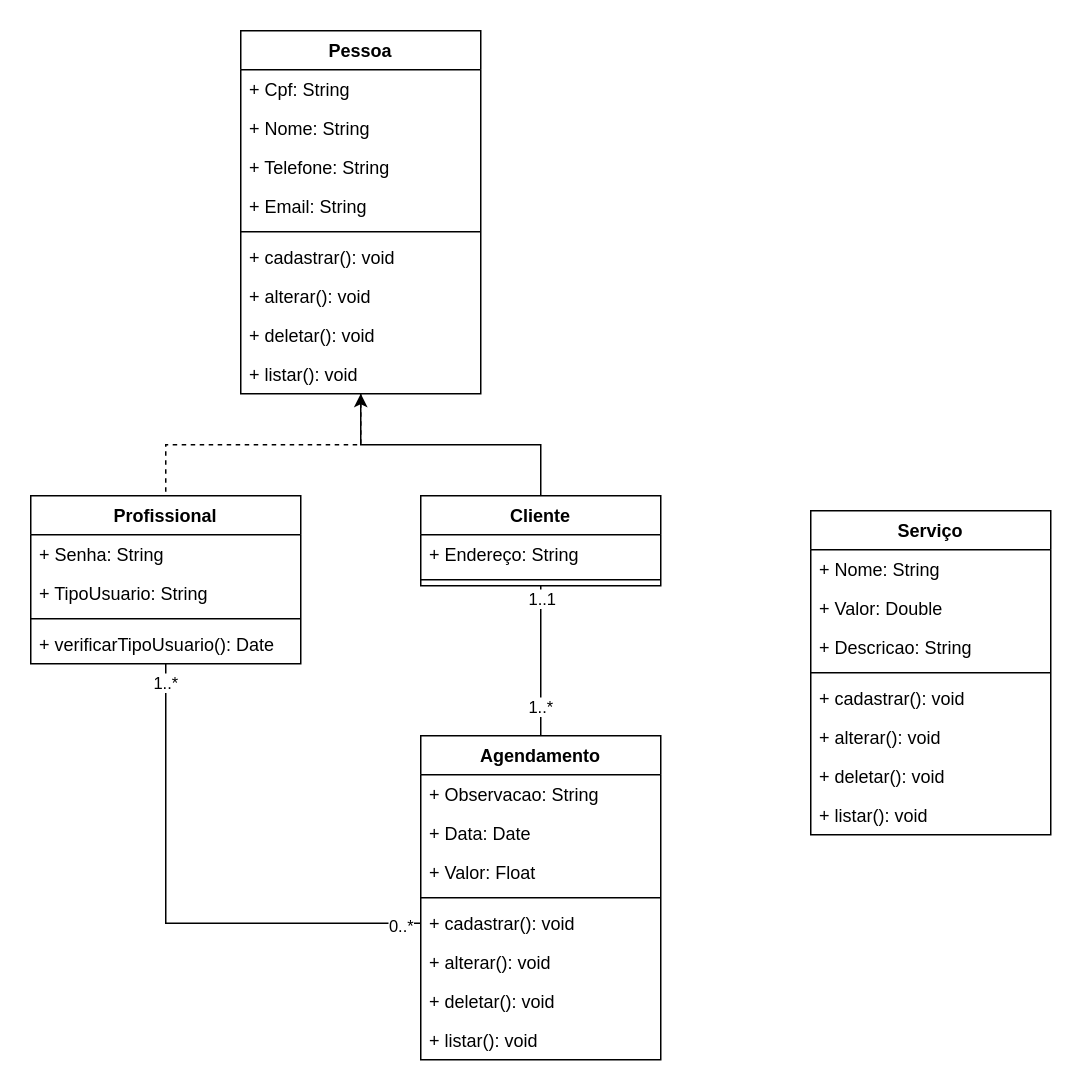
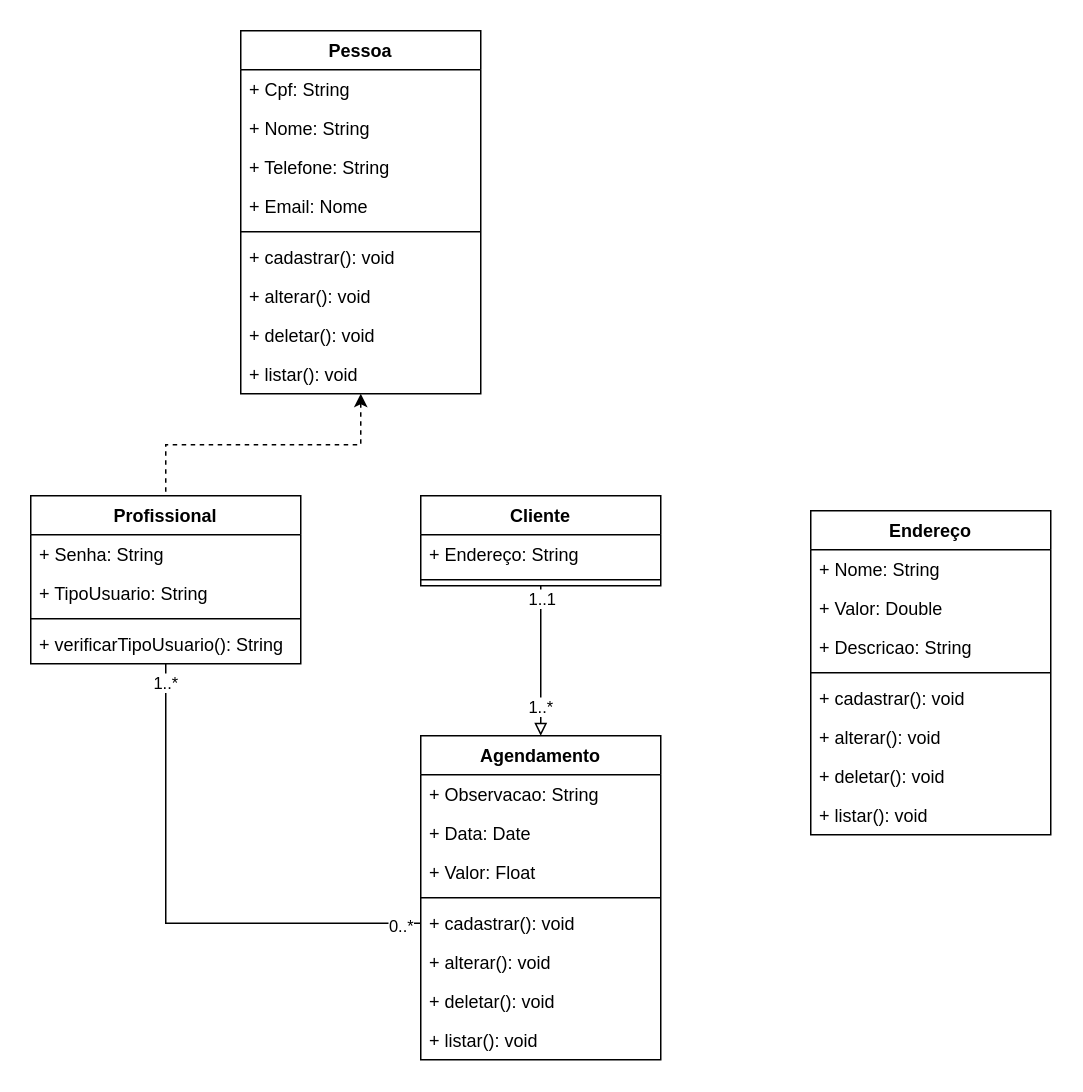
node "+ Email: String": label "+ Email: String" -> "+ Email: Nome"
edge "Pessoa" -- "Cliente": removed
node "Serviço": label "Serviço" -> "Endereço"
node "+ verificarTipoUsuario(): Date": label "+ verificarTipoUsuario(): Date" -> "+ verificarTipoUsuario(): String"
edge "Cliente" -- "Agendamento": arrowhead none -> block
